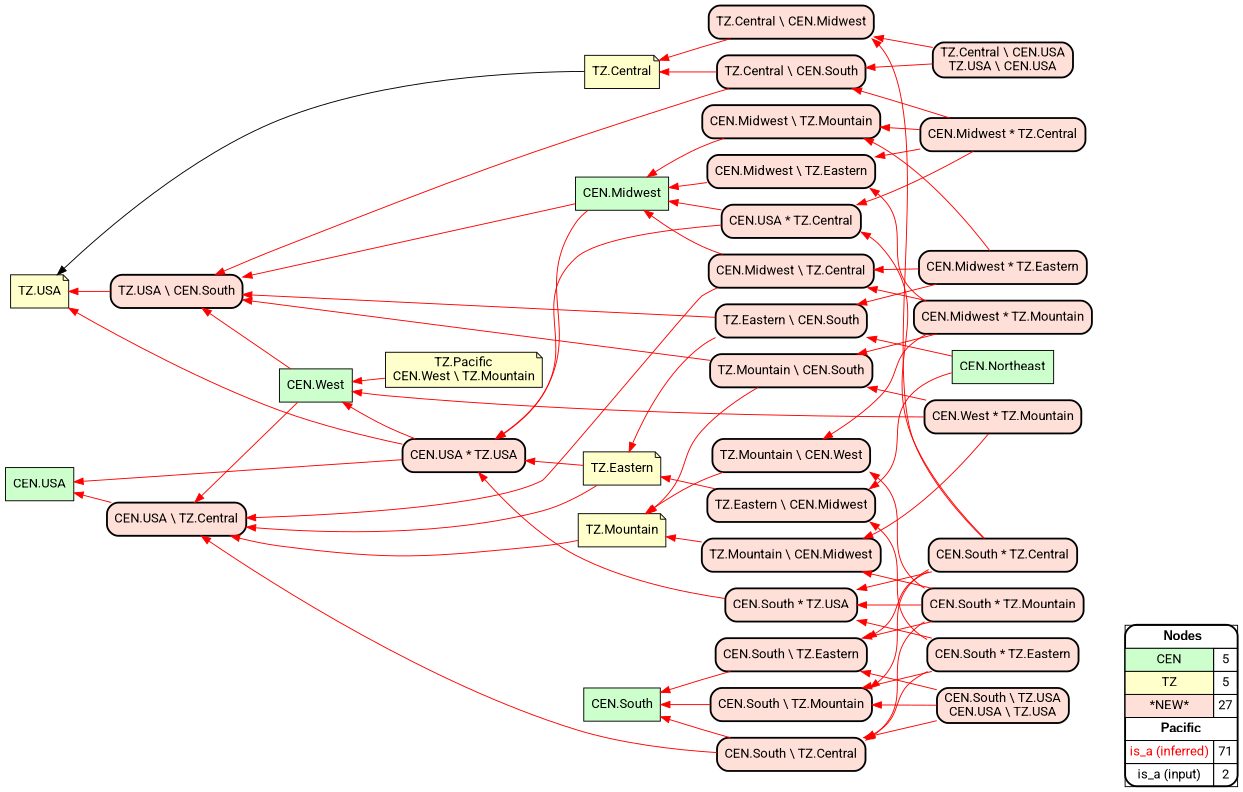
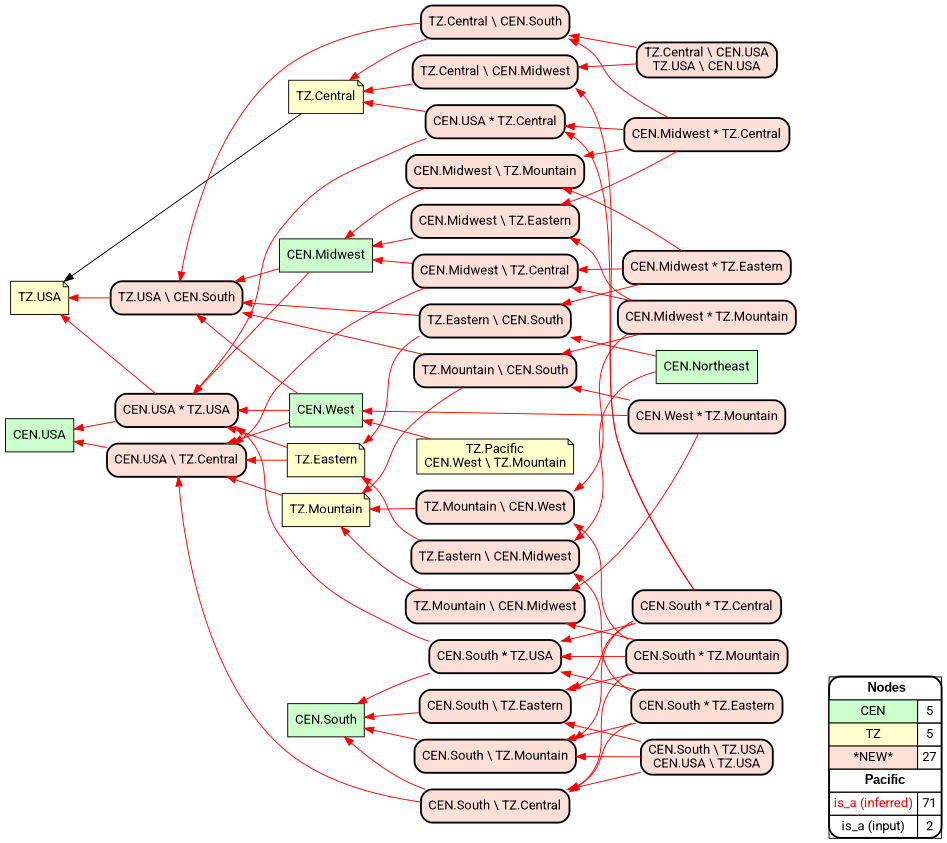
edge "CEN.USA * TZ.Central" -> "CEN.Midwest": now "CEN.USA * TZ.Central" -> "TZ.Central"
edge "CEN.USA * TZ.USA" -> "CEN.West": reversed
edge "CEN.South * TZ.USA" -> "CEN.South": added
